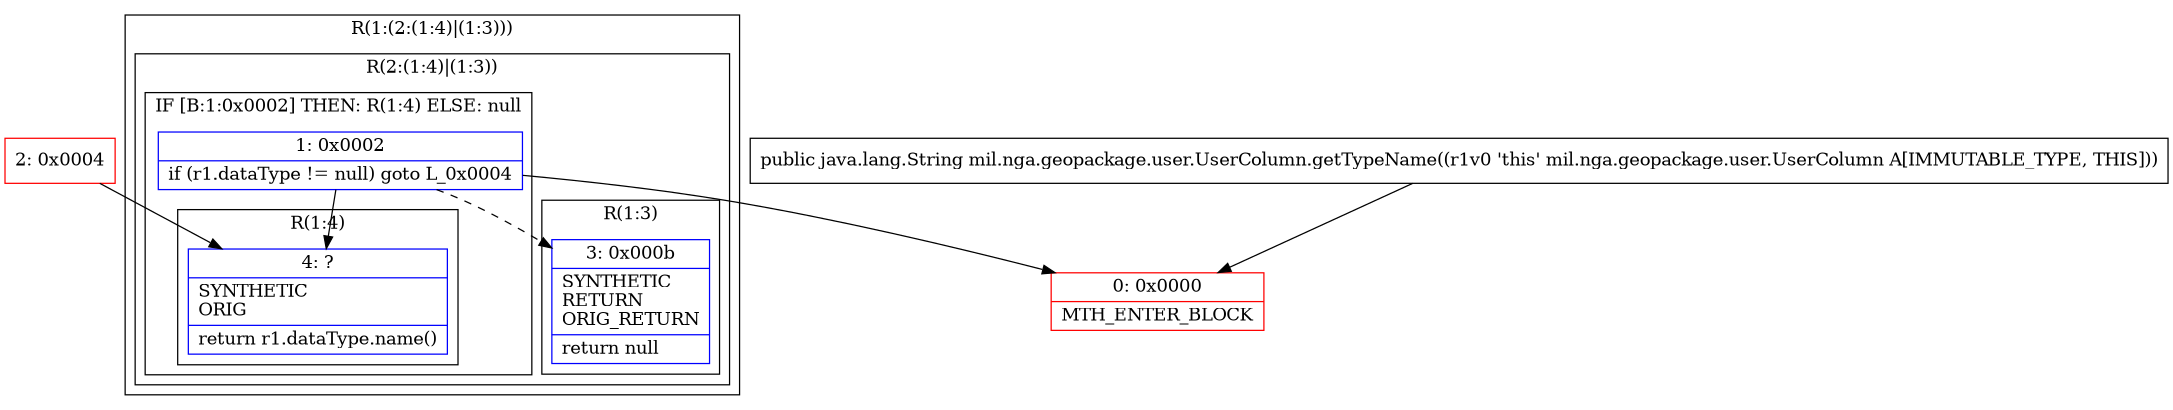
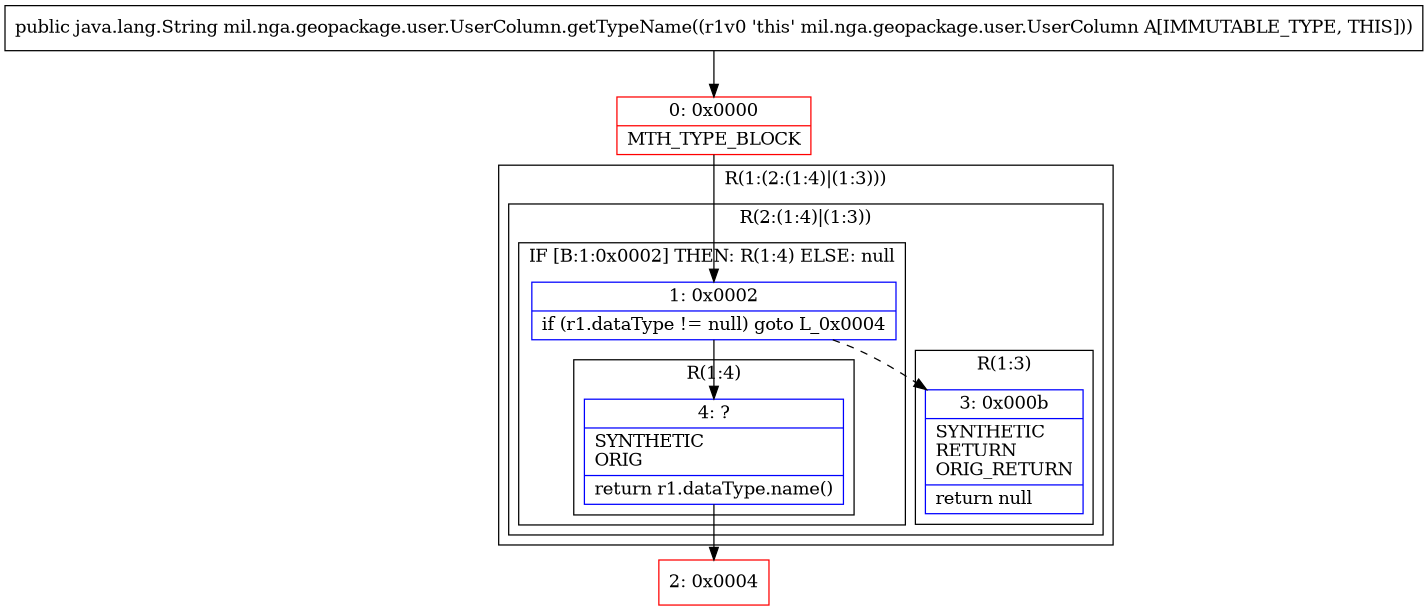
edge "1: 0x0002" -> "0: 0x0000": reversed
edge "2: 0x0004" -> "4: ?": reversed
node "0: 0x0000": text "MTH_ENTER_BLOCK" -> "MTH_TYPE_BLOCK"
